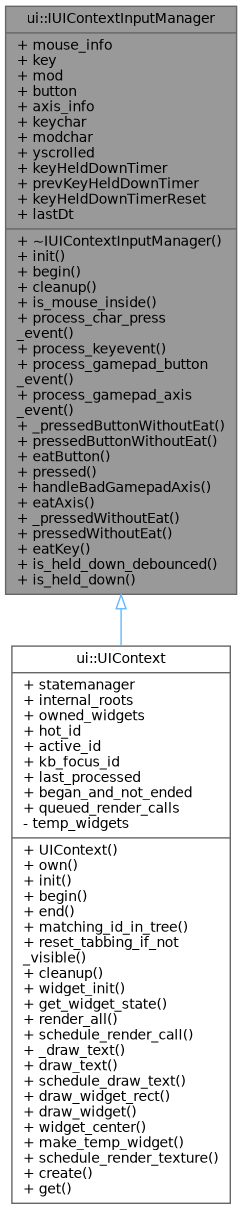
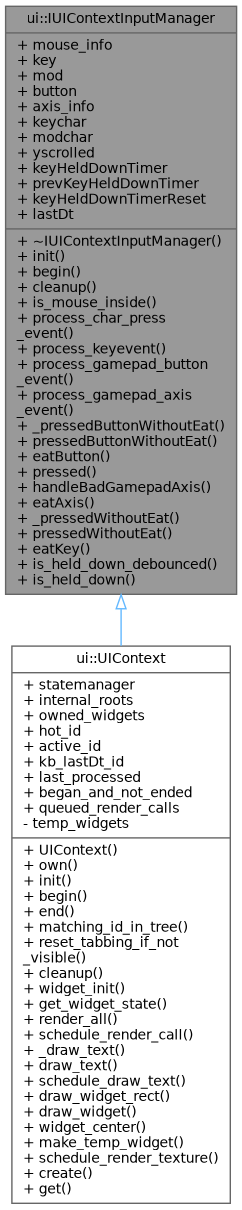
node "ui::UIContext": text "+ kb_focus_id" -> "+ kb_lastDt_id"
